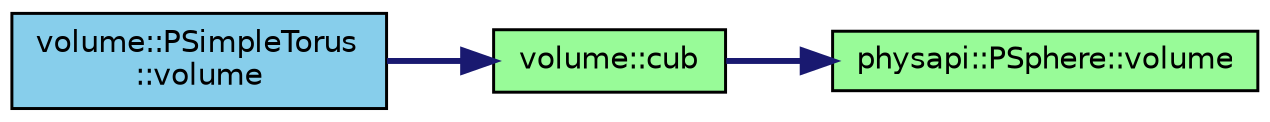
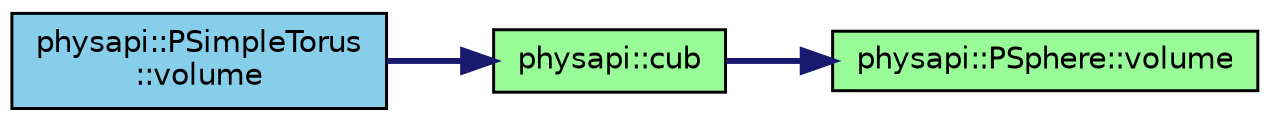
node "volume::PSimpleTorus ::volume": label "volume::PSimpleTorus ::volume" -> "physapi::PSimpleTorus ::volume"
node "volume::cub": label "volume::cub" -> "physapi::cub"
